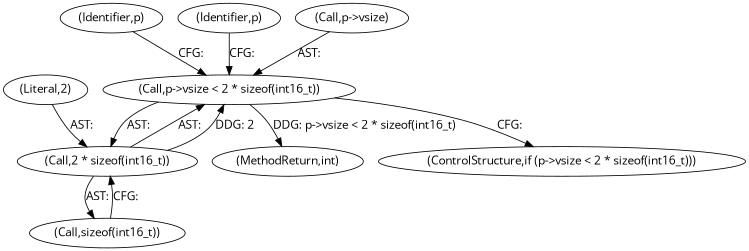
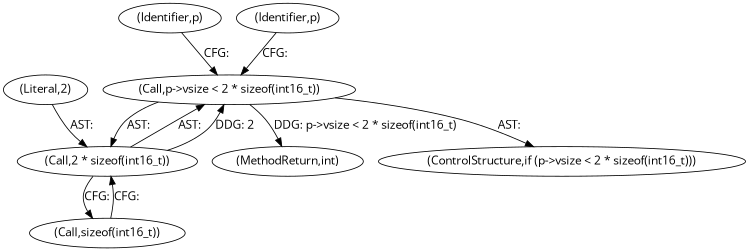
node "(Call,p->vsize)": removed
edge "(Call,p->vsize < 2 * sizeof(int16_t))" -> "(ControlStructure,if (p->vsize < 2 * sizeof(int16_t)))": label "CFG: " -> "AST: "
edge "(Call,2 * sizeof(int16_t))" -> "(Call,sizeof(int16_t))": label "AST: " -> "CFG: "
